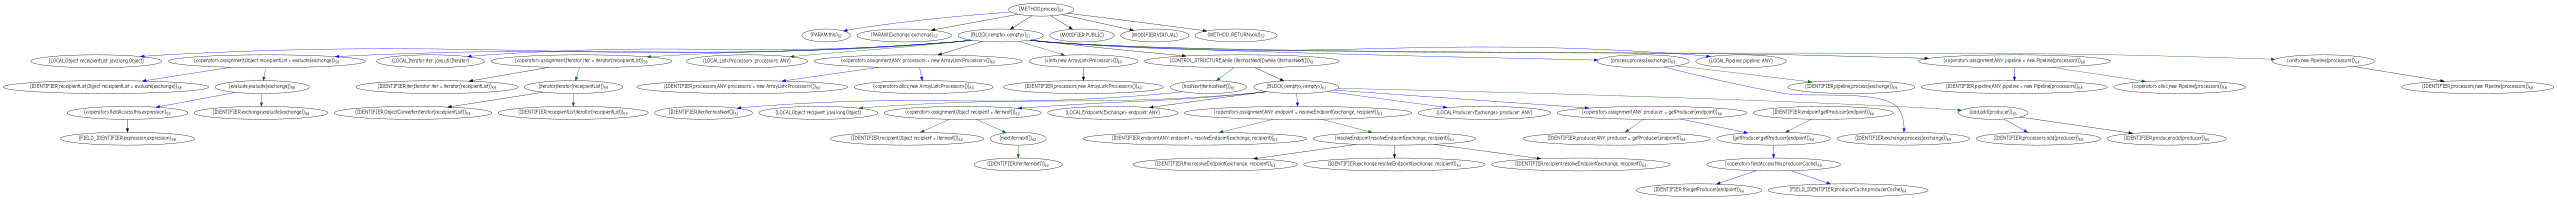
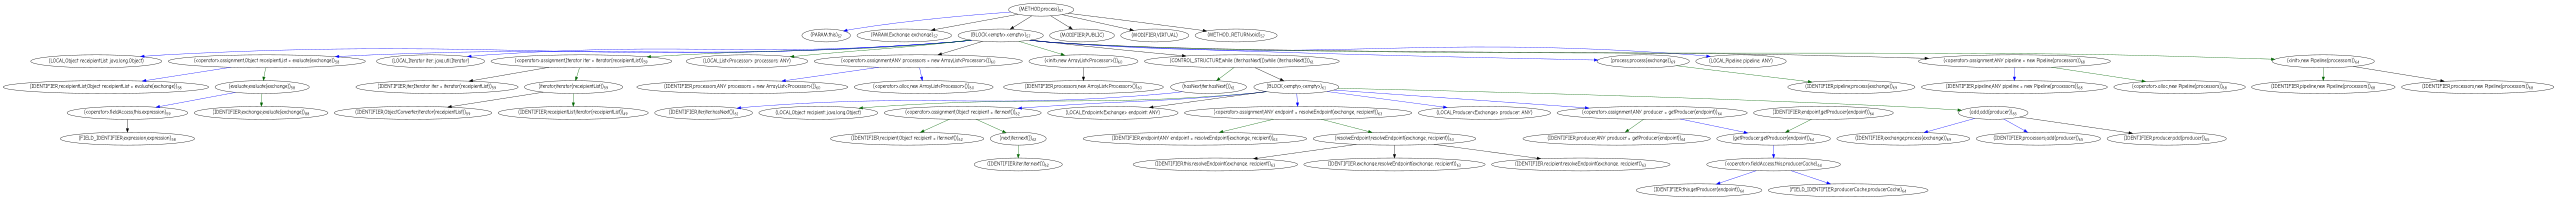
node "(IDENTIFIER,pipeline,new Pipeline(processors))": added
edge "(process,process(exchange))" -> "(IDENTIFIER,exchange,process(exchange))": now "(add,add(producer))" -> "(IDENTIFIER,exchange,process(exchange))"
node "(IDENTIFIER,receipientList,iterator(receipientList))": text "59" -> "49"
